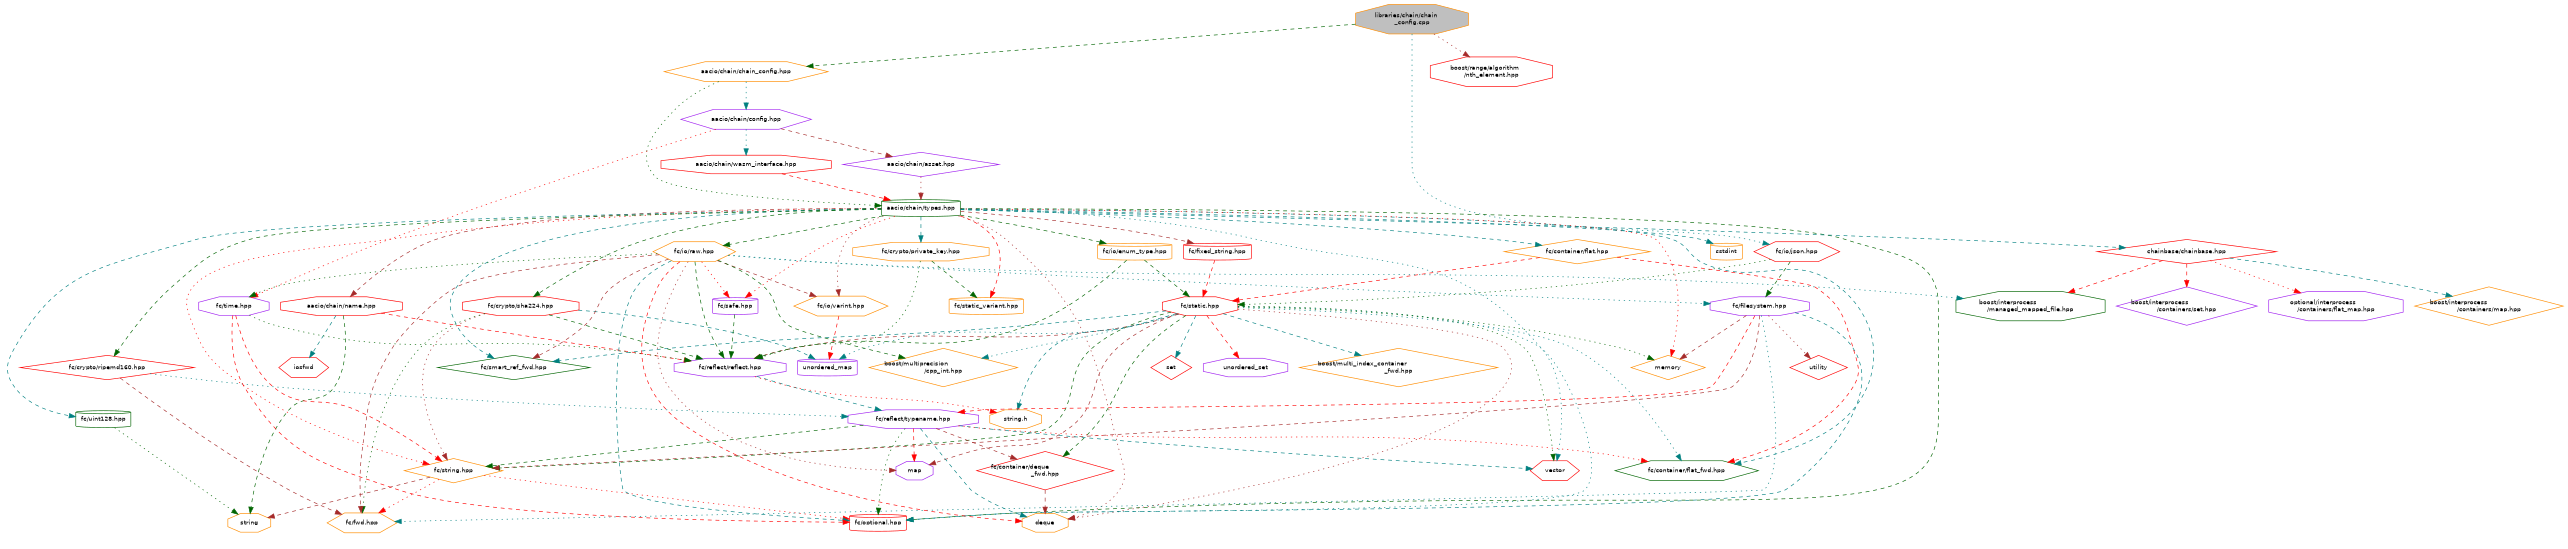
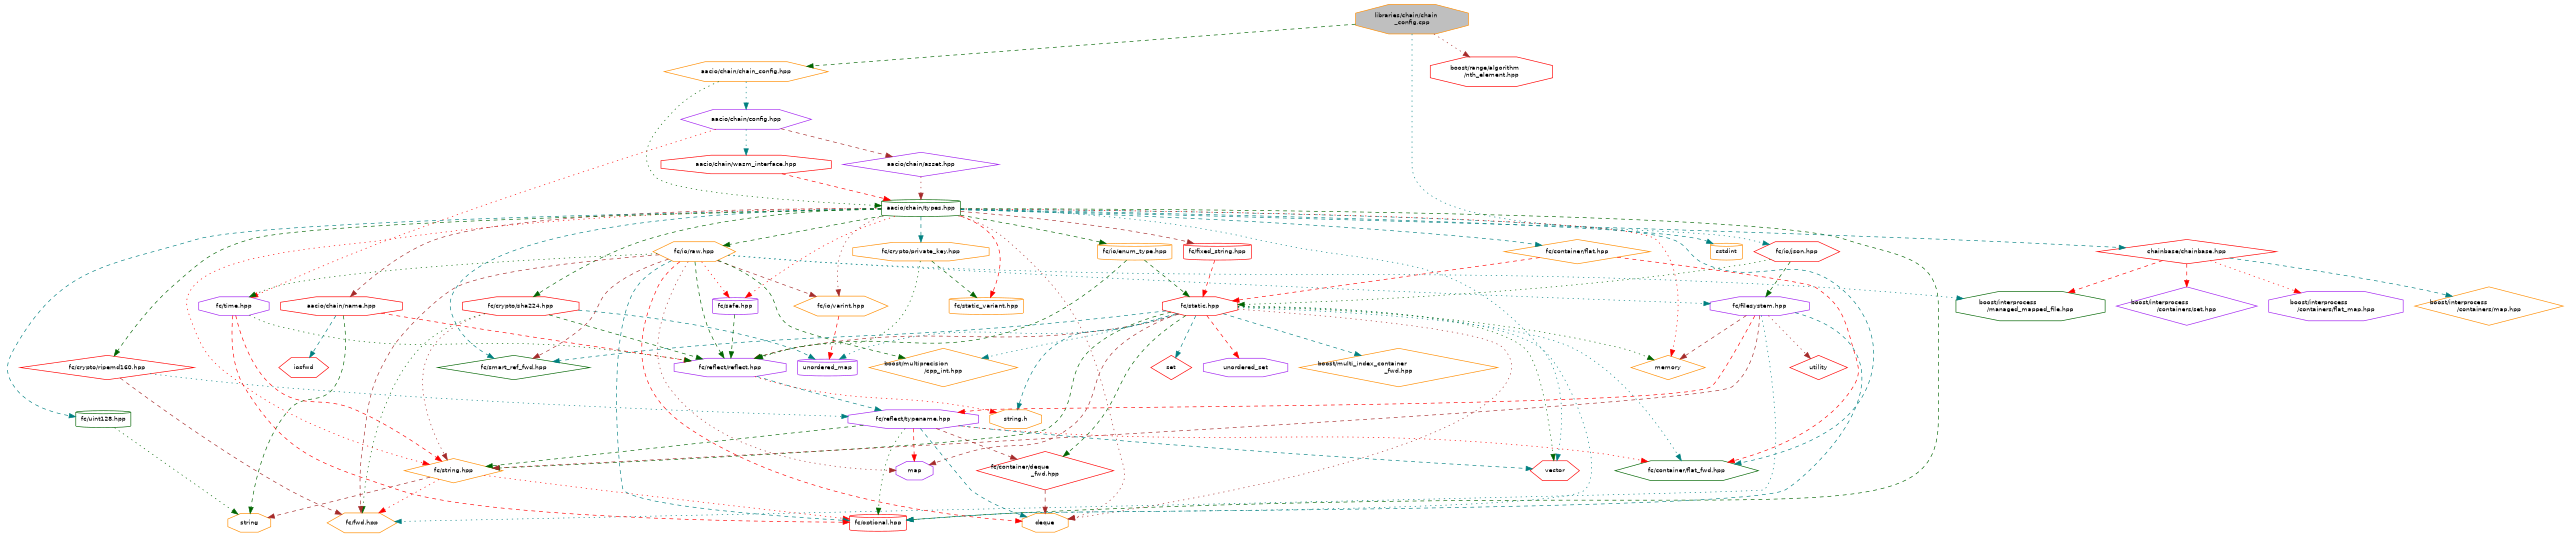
node "optional/interprocess /containers/flat_map.hpp": label "optional/interprocess /containers/flat_map.hpp" -> "boost/interprocess /containers/flat_map.hpp"
